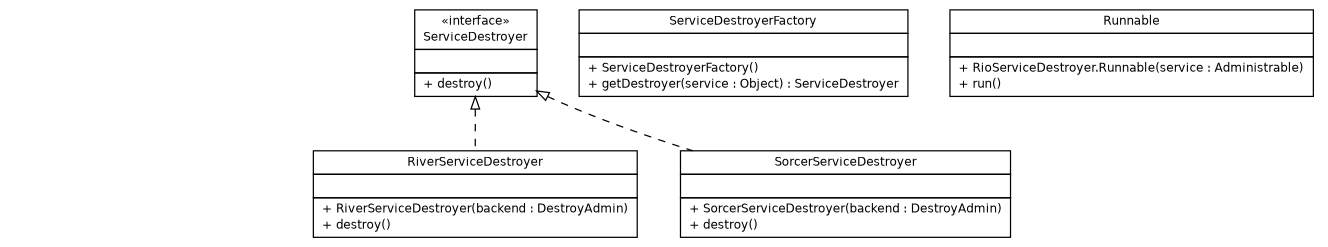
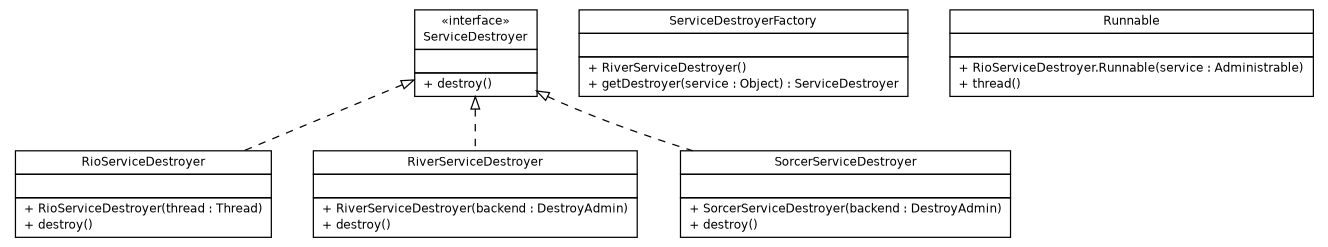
node "ServiceDestroyerFactory": text "+ ServiceDestroyerFactory()" -> "+ RiverServiceDestroyer()"
node "Runnable": text "+ run()" -> "+ thread()"
node "RioServiceDestroyer": added
